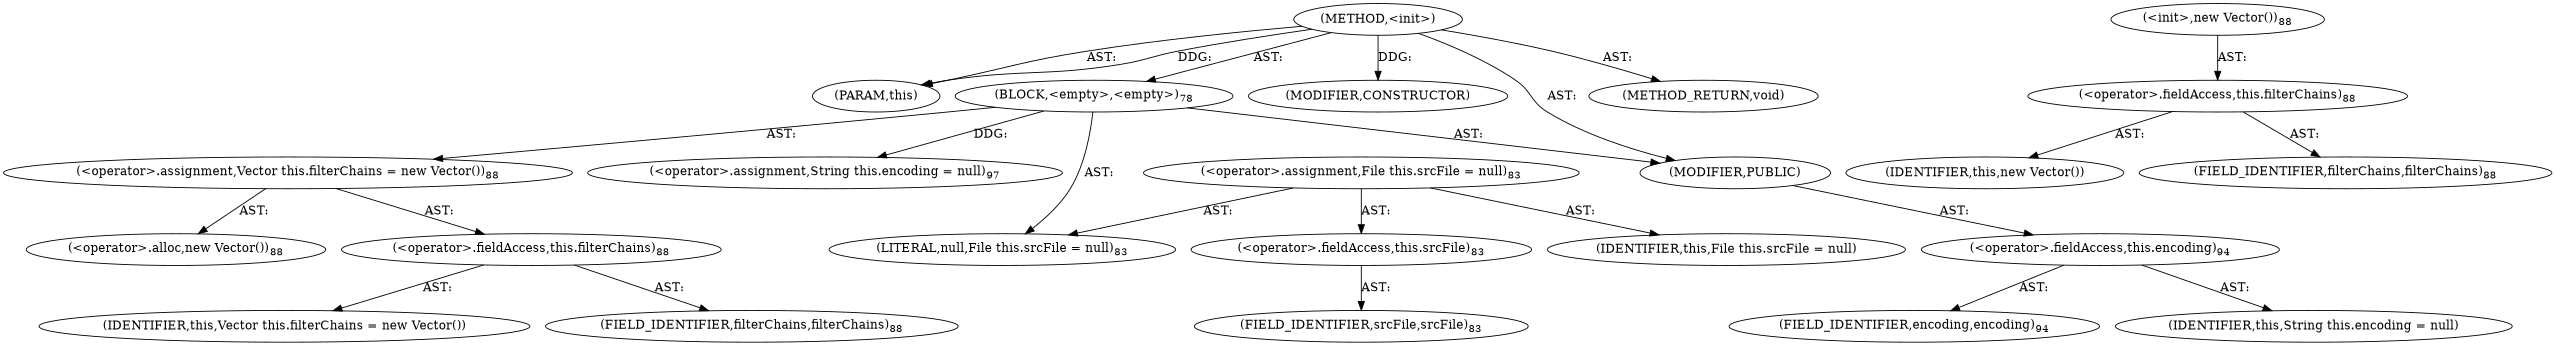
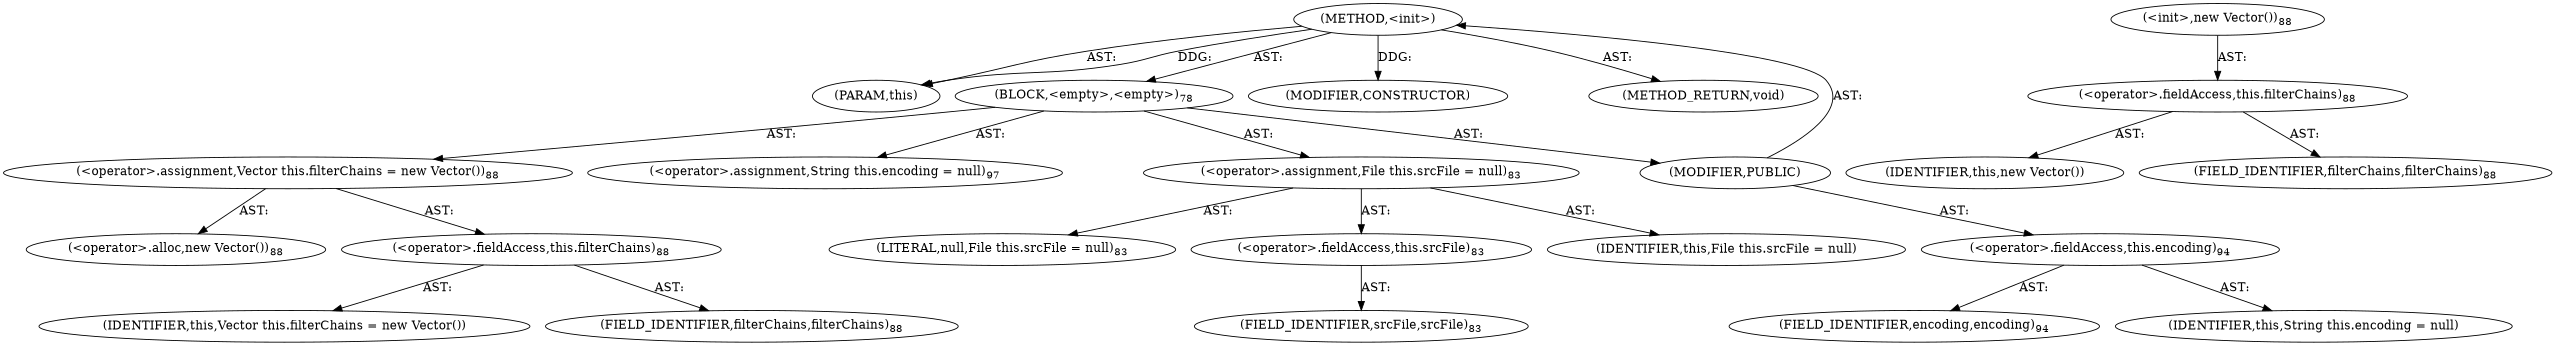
edge "(METHOD,<init>)" -> "(MODIFIER,PUBLIC)": reversed
edge "(BLOCK,<empty>,<empty>)" -> "(<operator>.assignment,String this.encoding = null)": label "DDG: " -> "AST: "
edge "(BLOCK,<empty>,<empty>)" -> "(LITERAL,null,File this.srcFile = null)": now "(BLOCK,<empty>,<empty>)" -> "(<operator>.assignment,File this.srcFile = null)"
